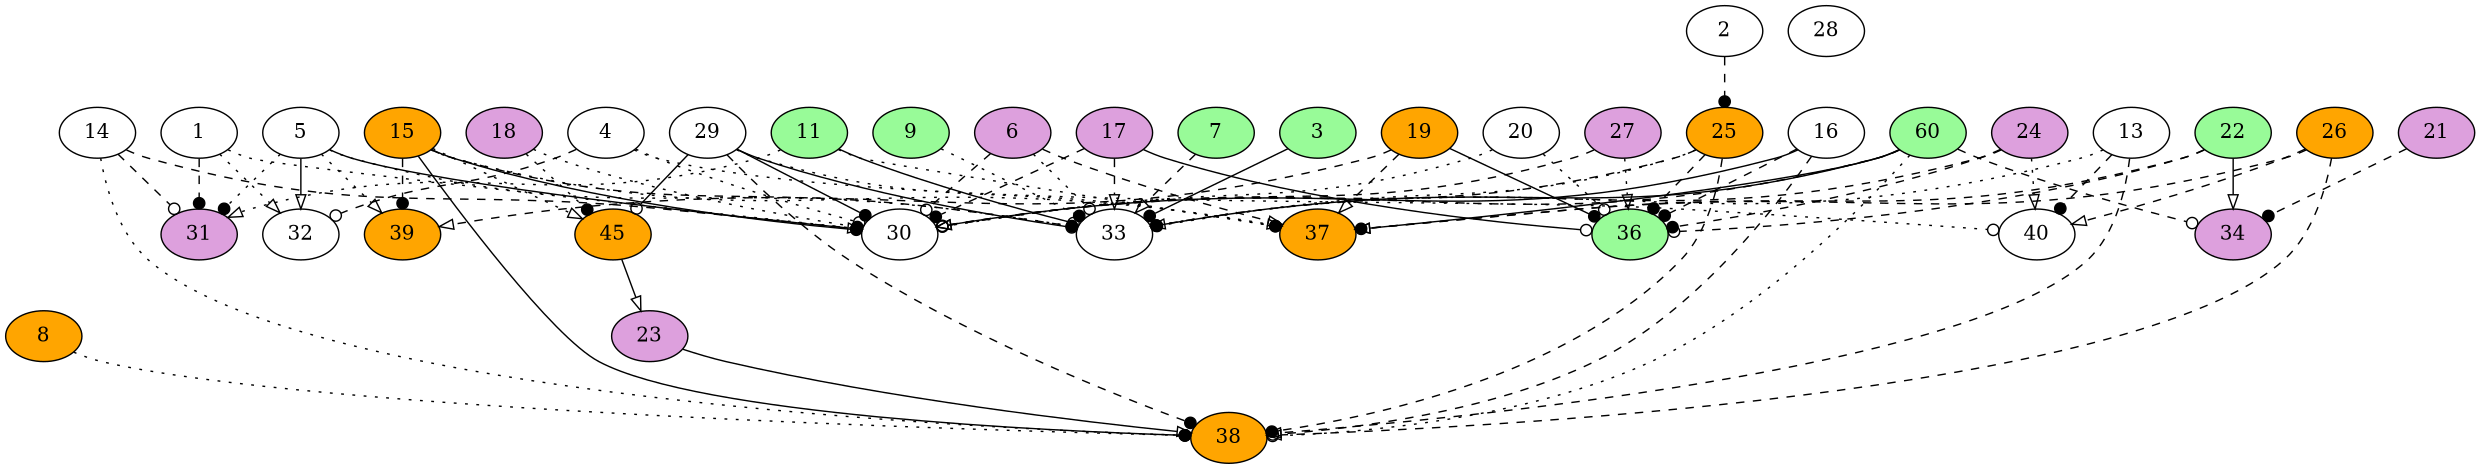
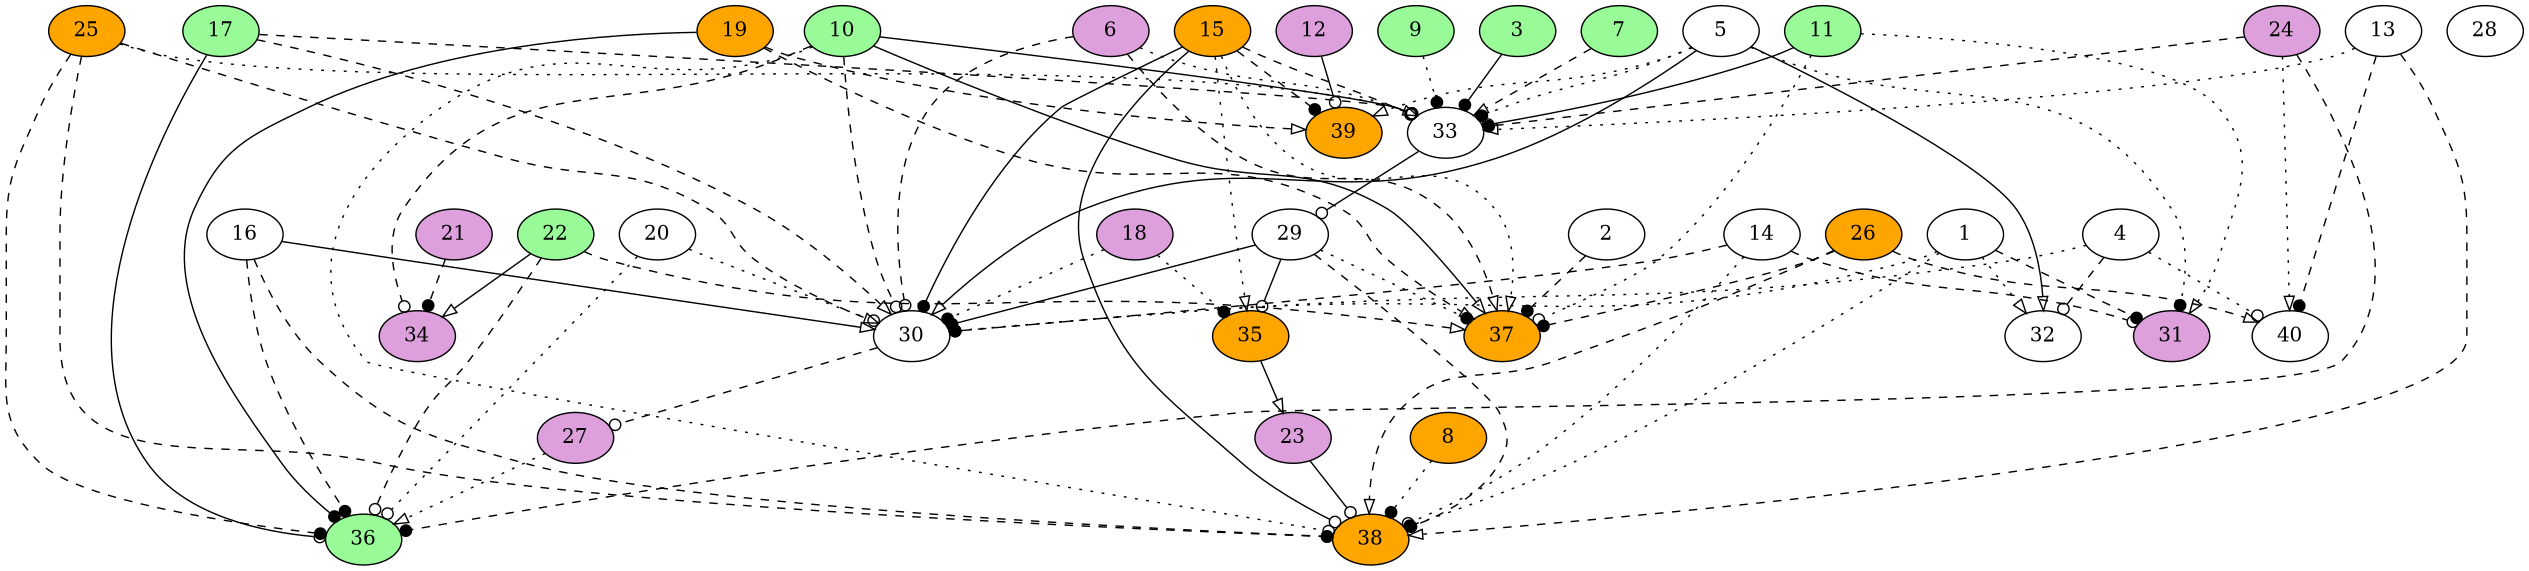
node "12": added
edge "2" -> "25": now "2" -> "37"
node "17": fillcolor plum -> palegreen
node "60": label "60" -> "10"
edge "17" -> "30": arrowhead dot -> onormal
edge "29" -> "33": reversed
edge "27" -> "30": reversed
node "45": label "45" -> "35"
edge "1" -> "38": added
edge "23" -> "38": arrowhead onormal -> odot
